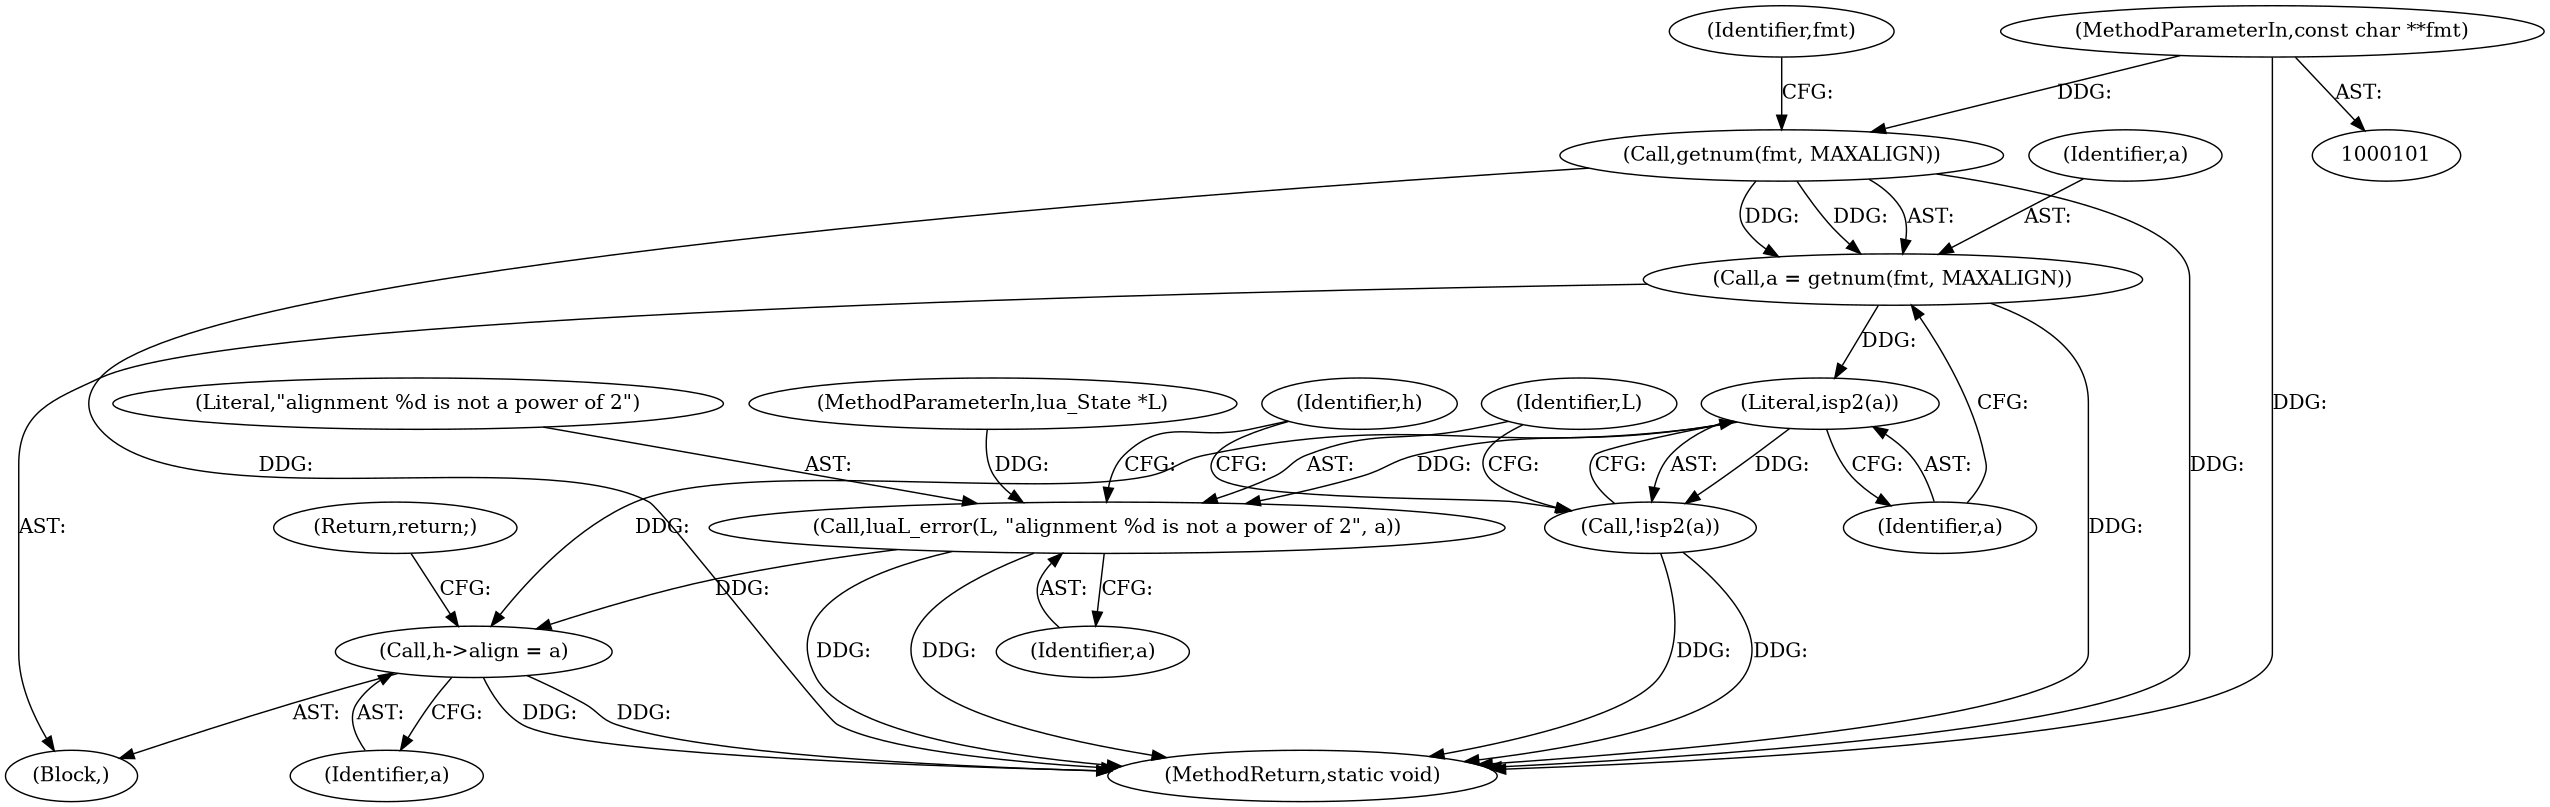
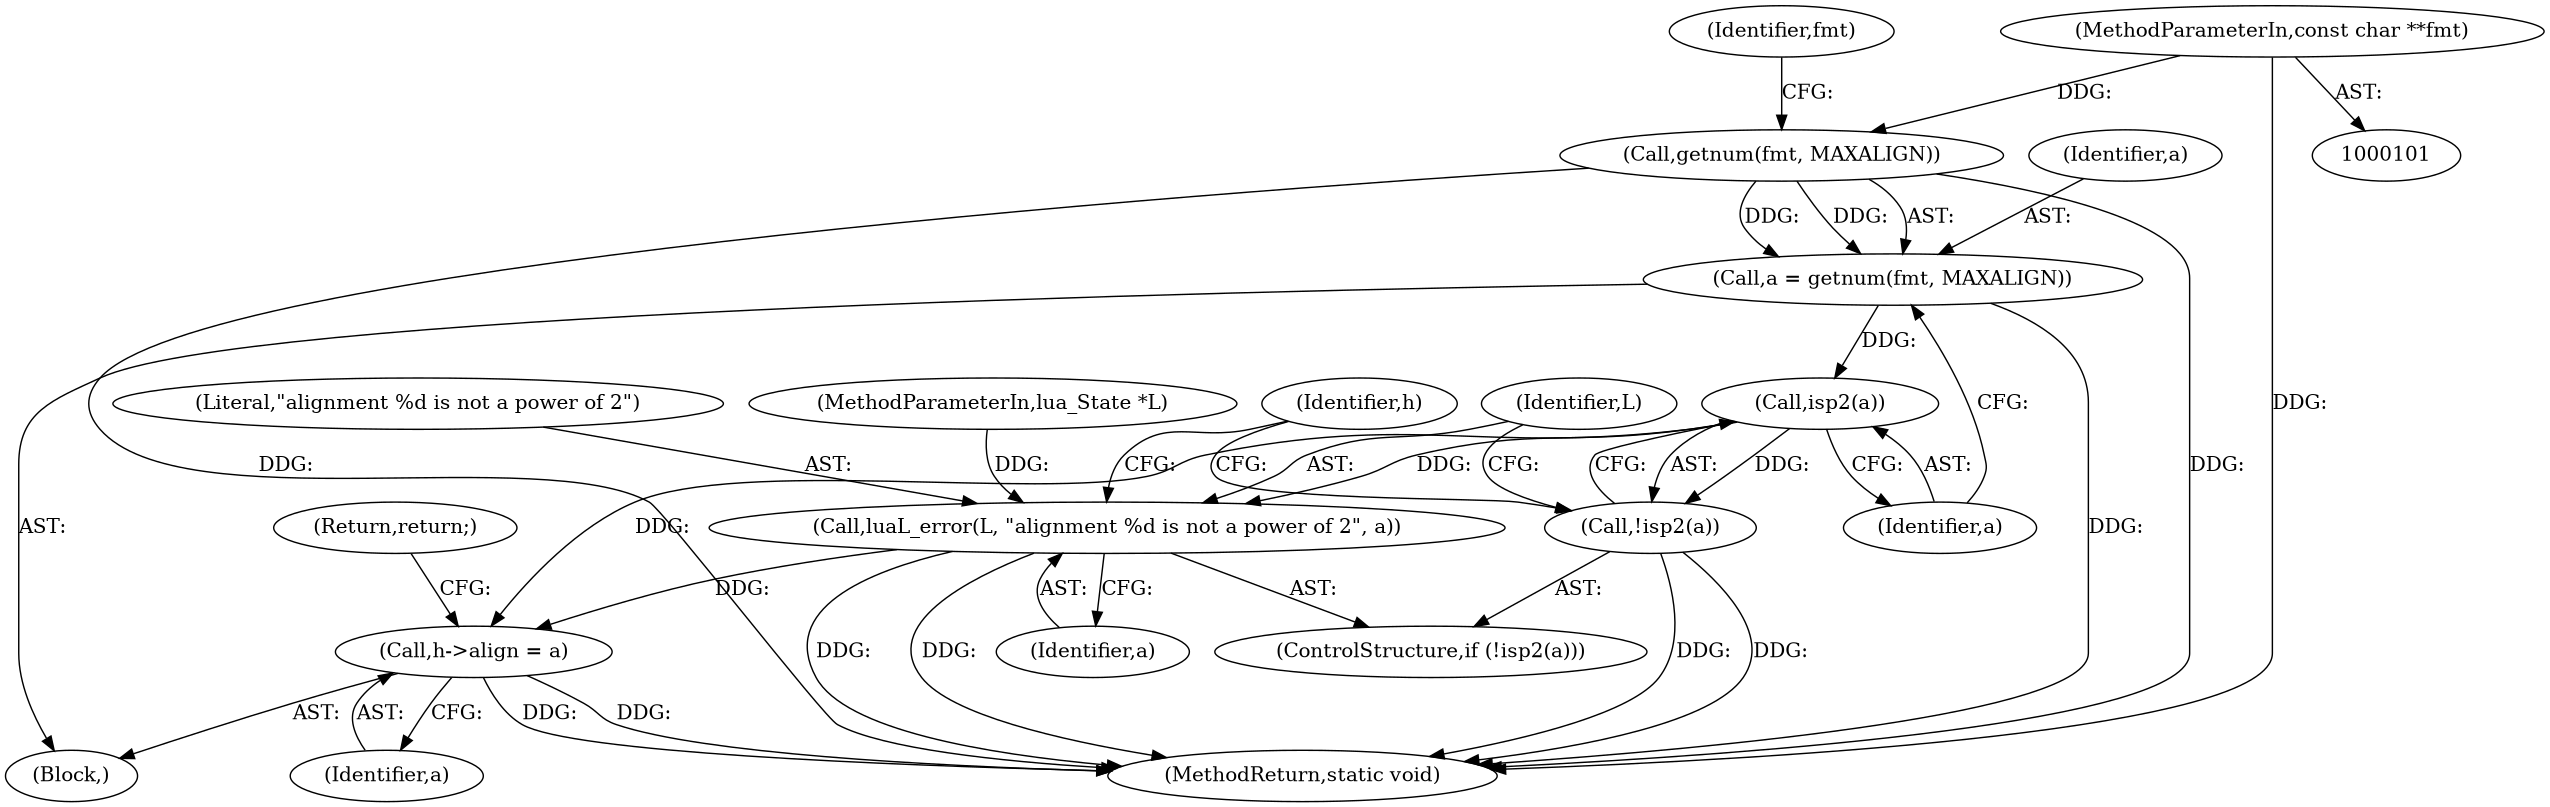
node "(Literal,isp2(a))": label "(Literal,isp2(a))" -> "(Call,isp2(a))"
node "(ControlStructure,if (!isp2(a)))": added
